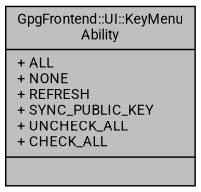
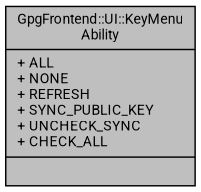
node "GpgFrontend::UI::KeyMenu": text "+ UNCHECK_ALL" -> "+ UNCHECK_SYNC"
